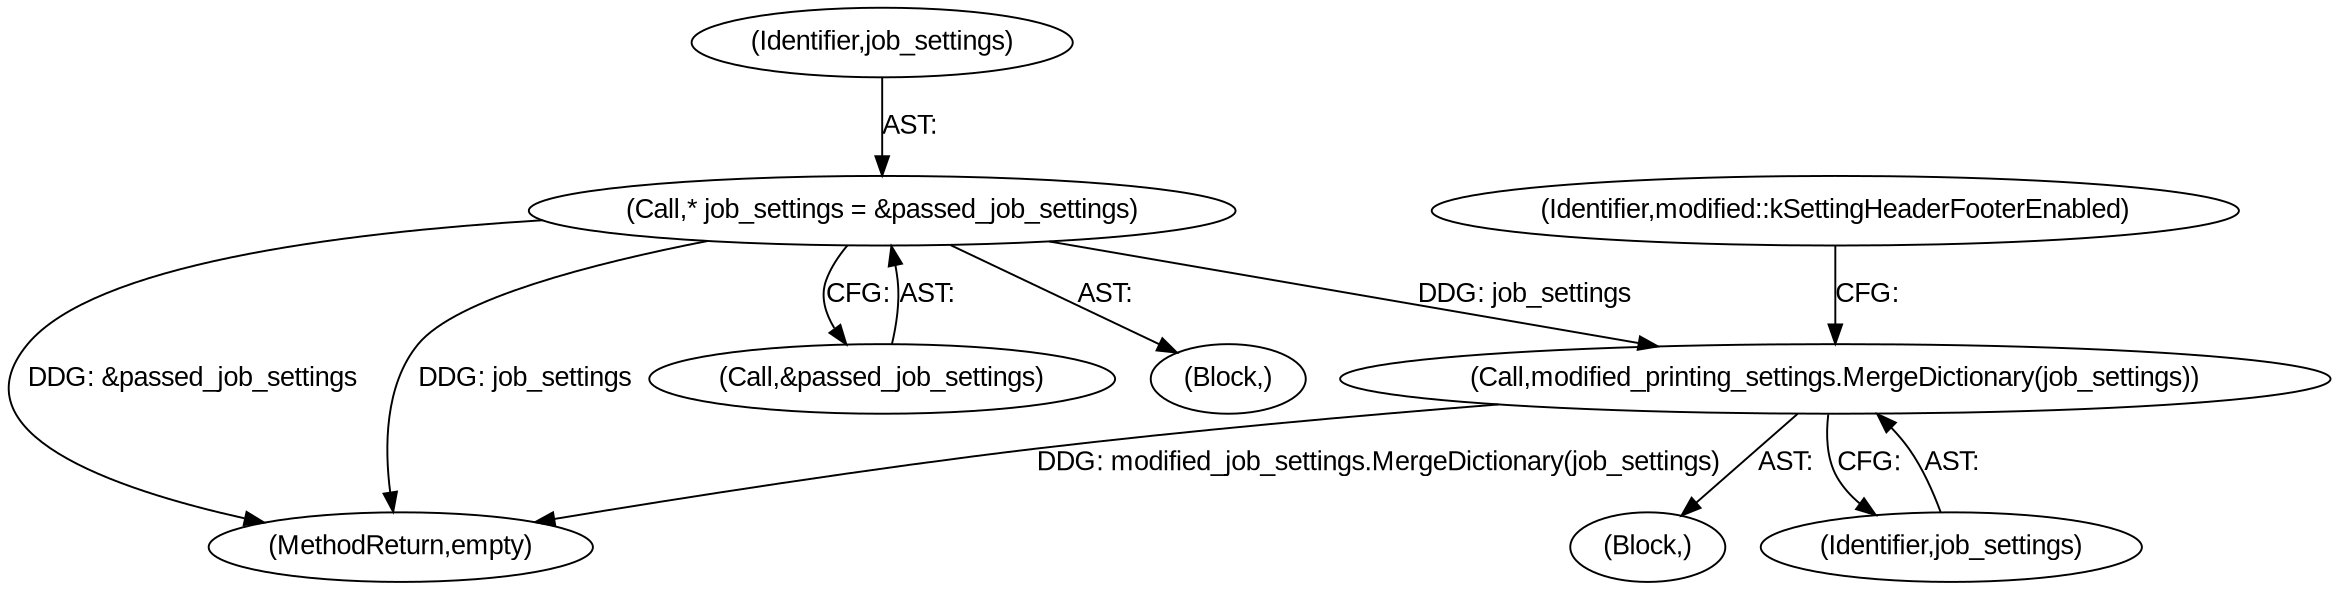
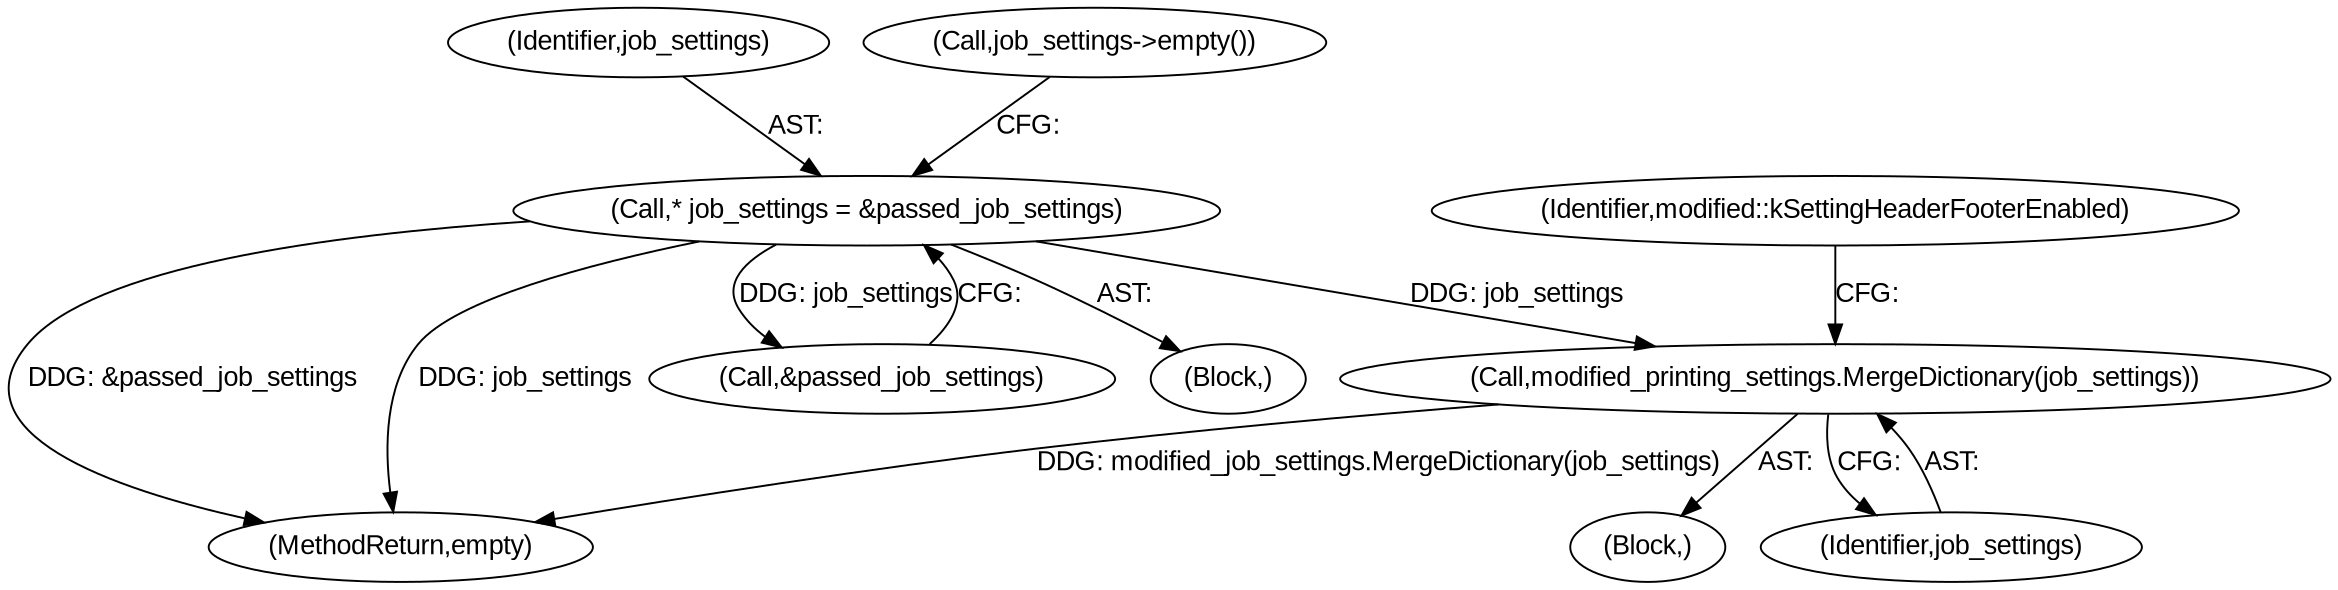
node "(Call,job_settings->empty())": added
edge "(Call,* job_settings = &passed_job_settings)" -> "(Call,&passed_job_settings)": label "CFG: " -> "DDG: job_settings"
edge "(Call,&passed_job_settings)" -> "(Call,* job_settings = &passed_job_settings)": label "AST: " -> "CFG: "
